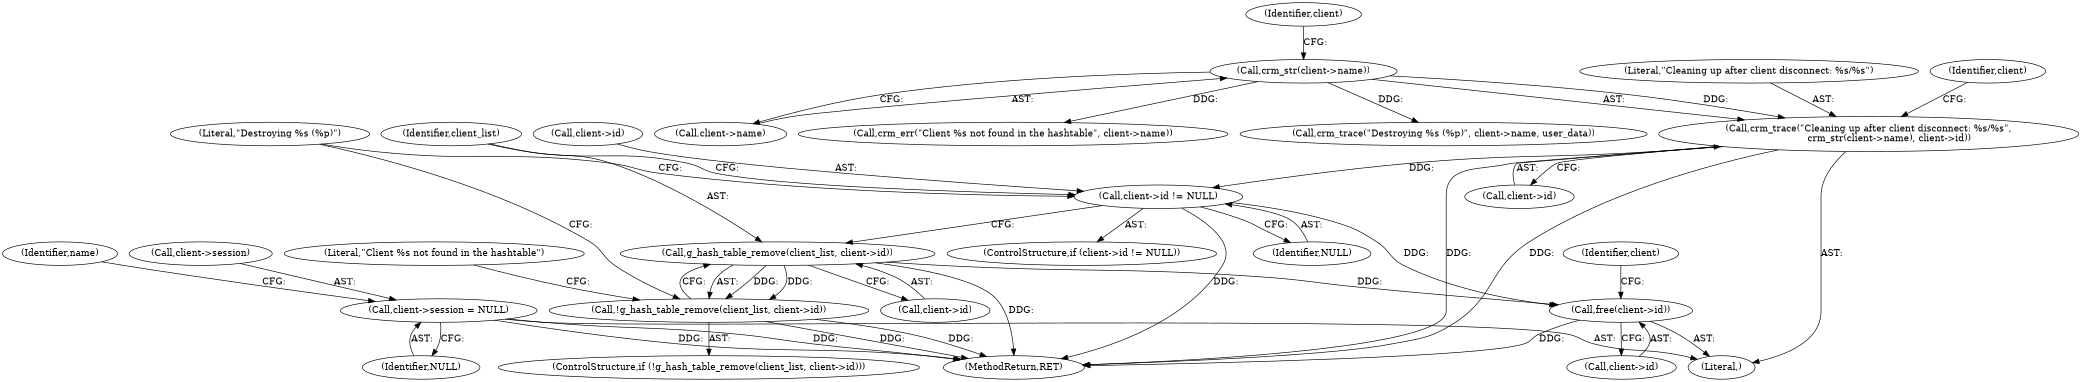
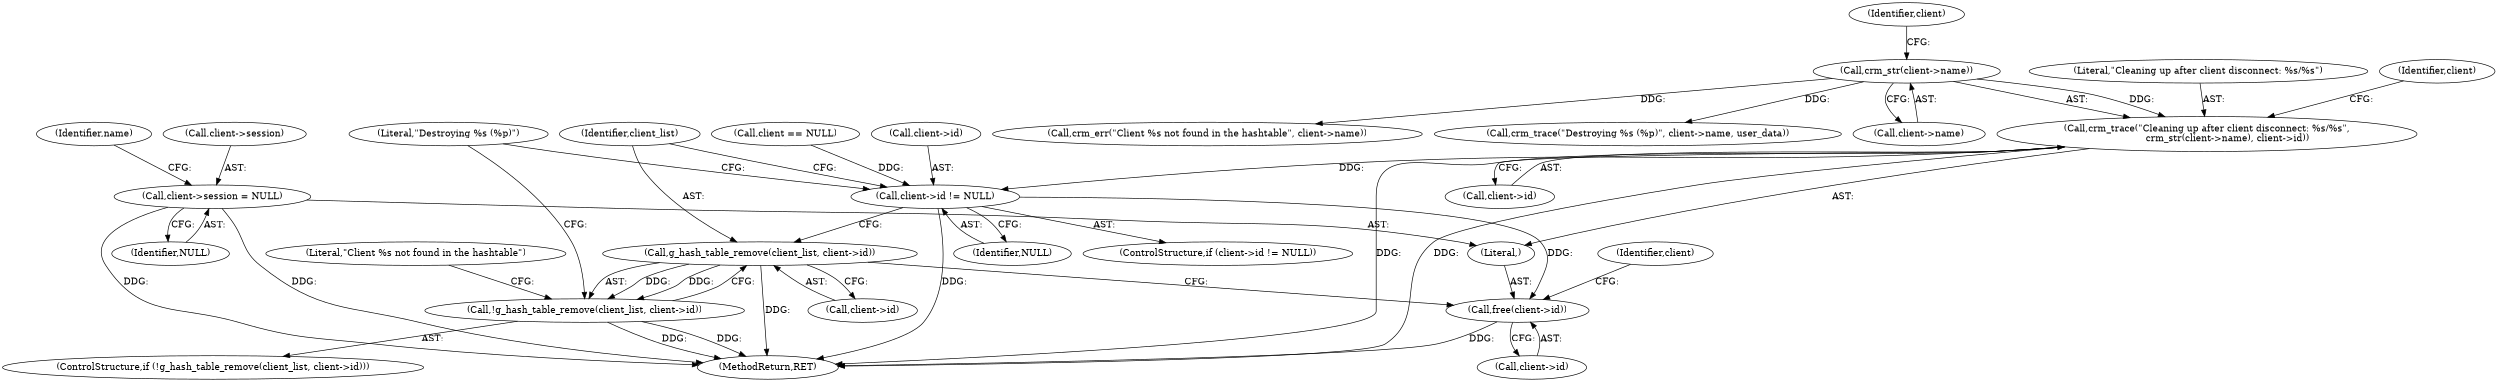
node "(Call,client == NULL)": added
edge "(Call,g_hash_table_remove(client_list, client->id))" -> "(Call,free(client->id))": label "DDG: " -> "CFG: "
edge "(Call,free(client->id))" -> "(Literal,)": reversed
